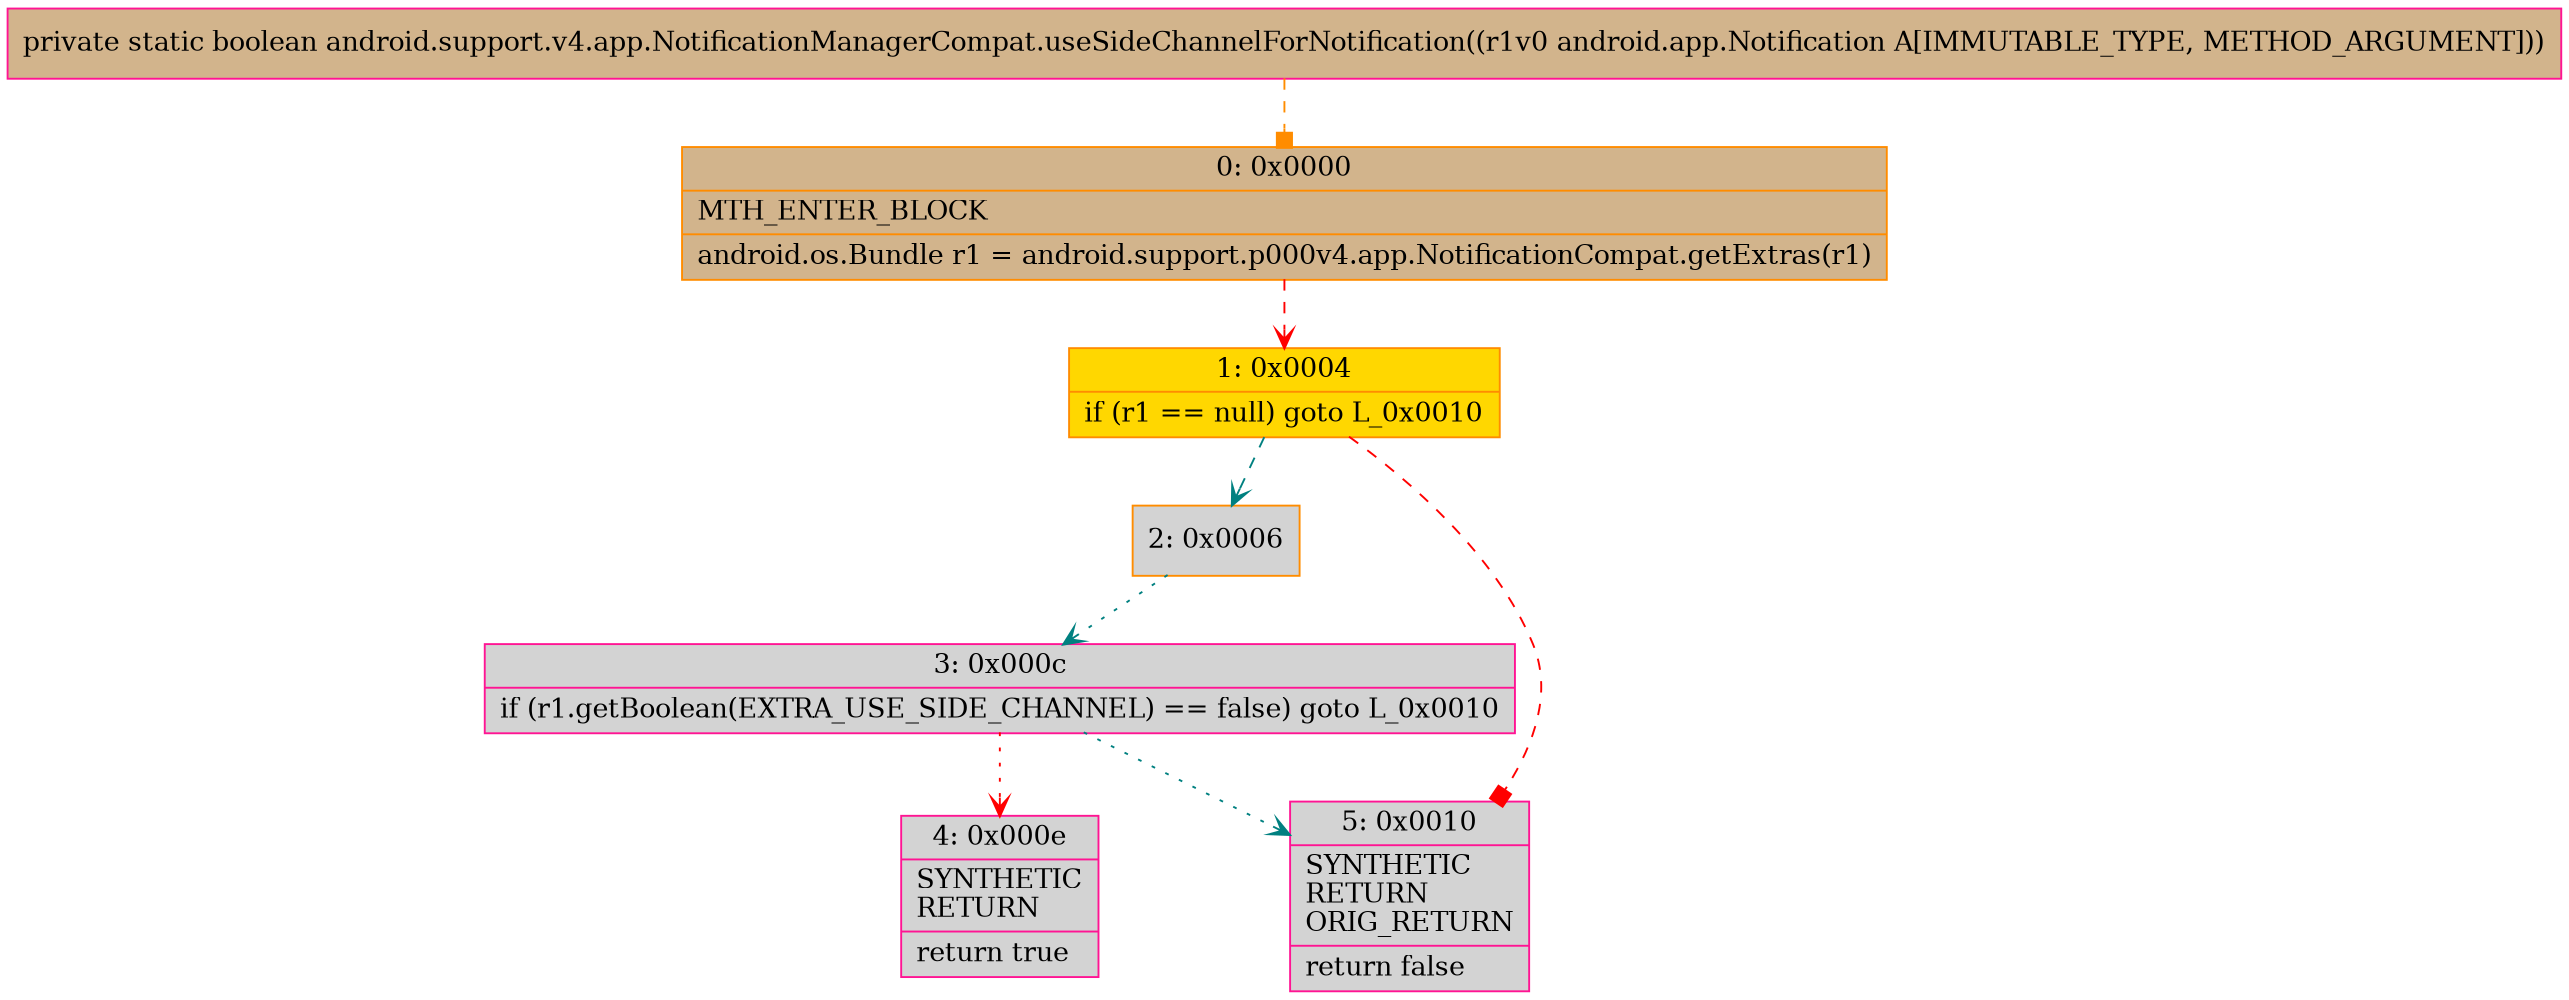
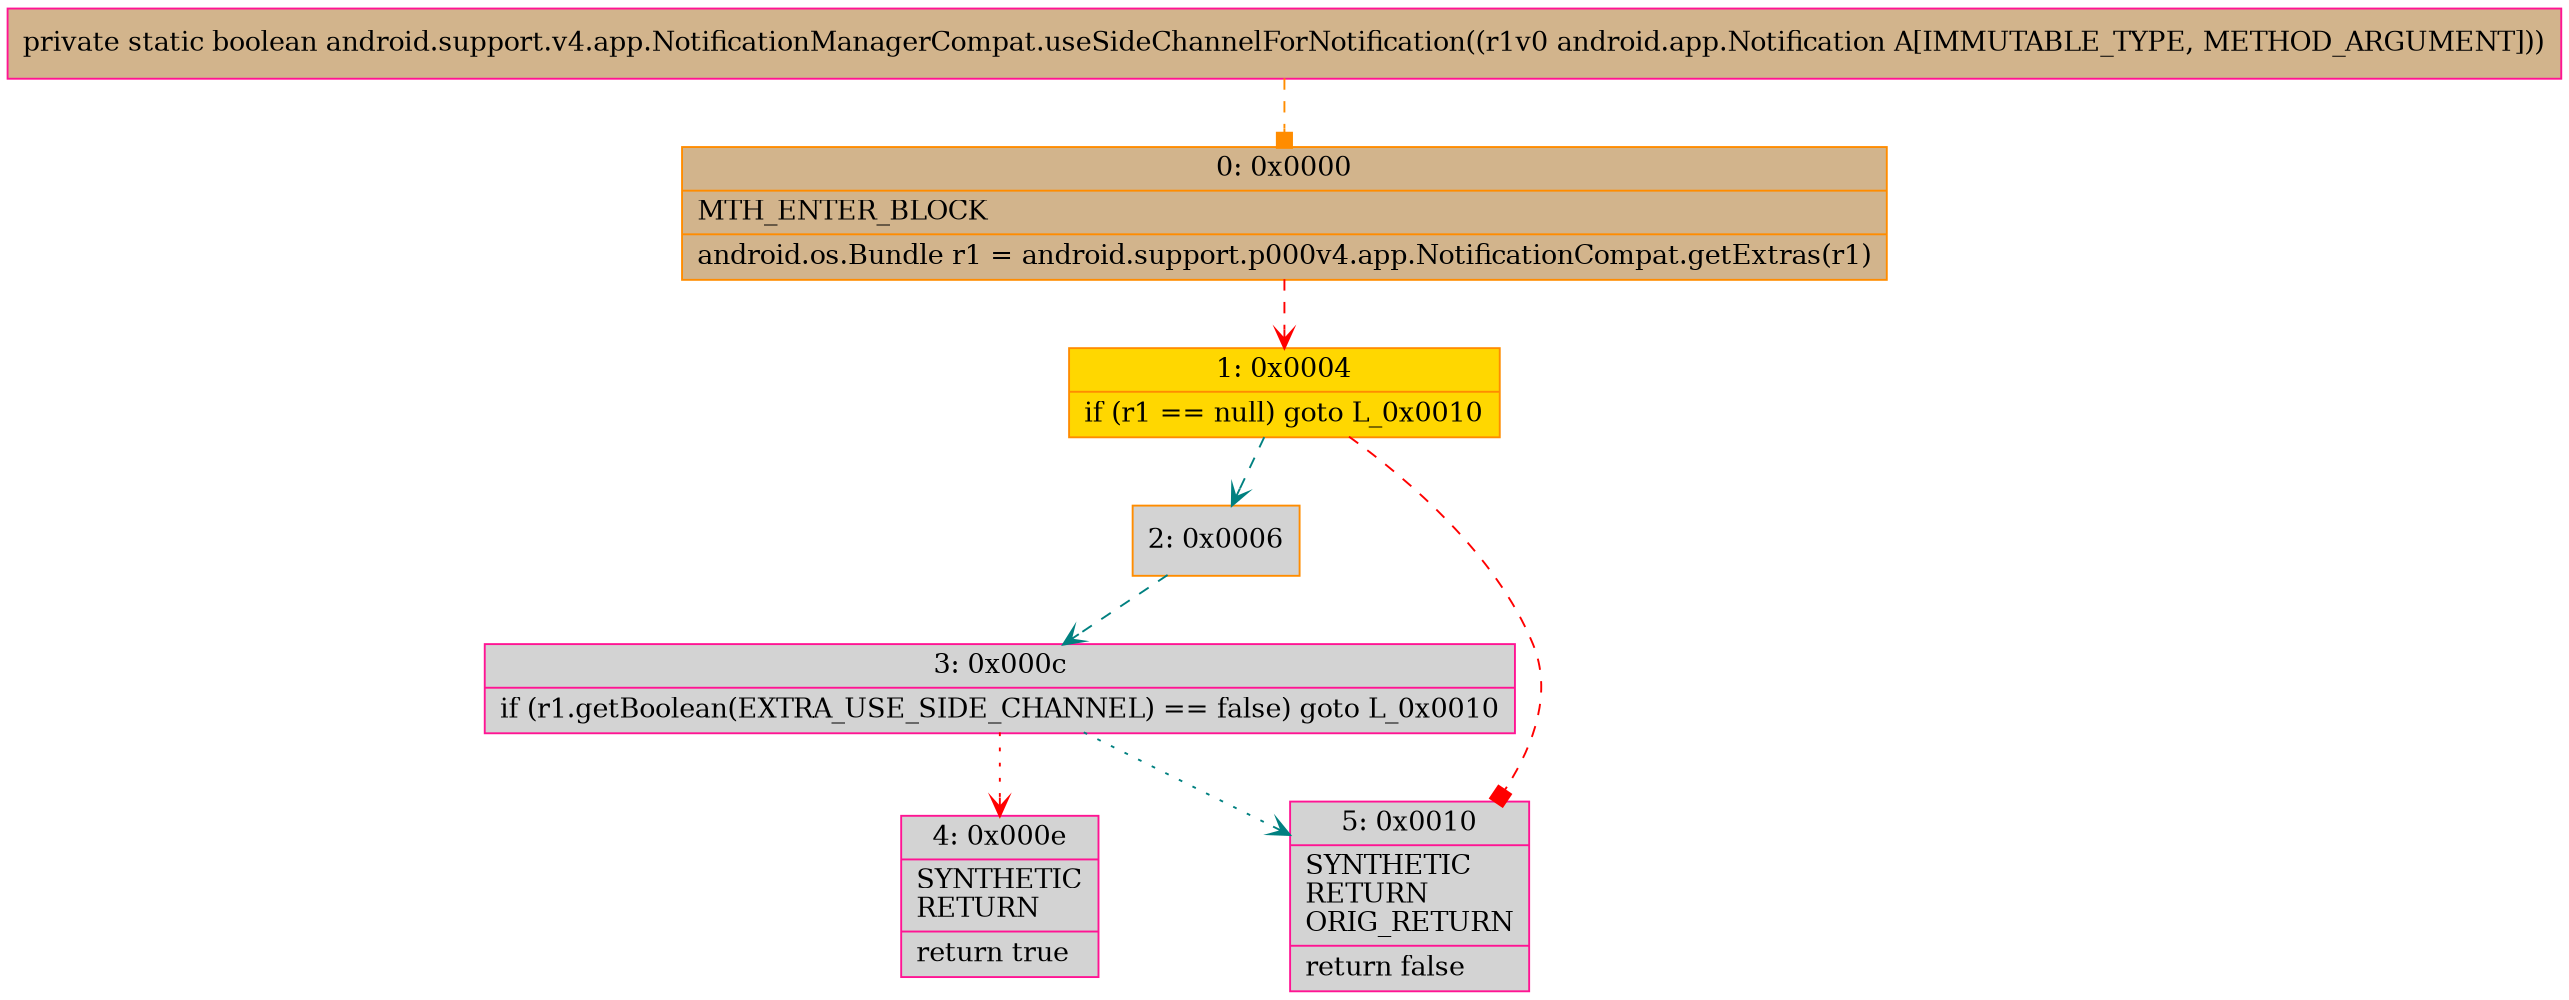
edge "2: 0x0006" -> "3: 0x000c": style dotted -> dashed
